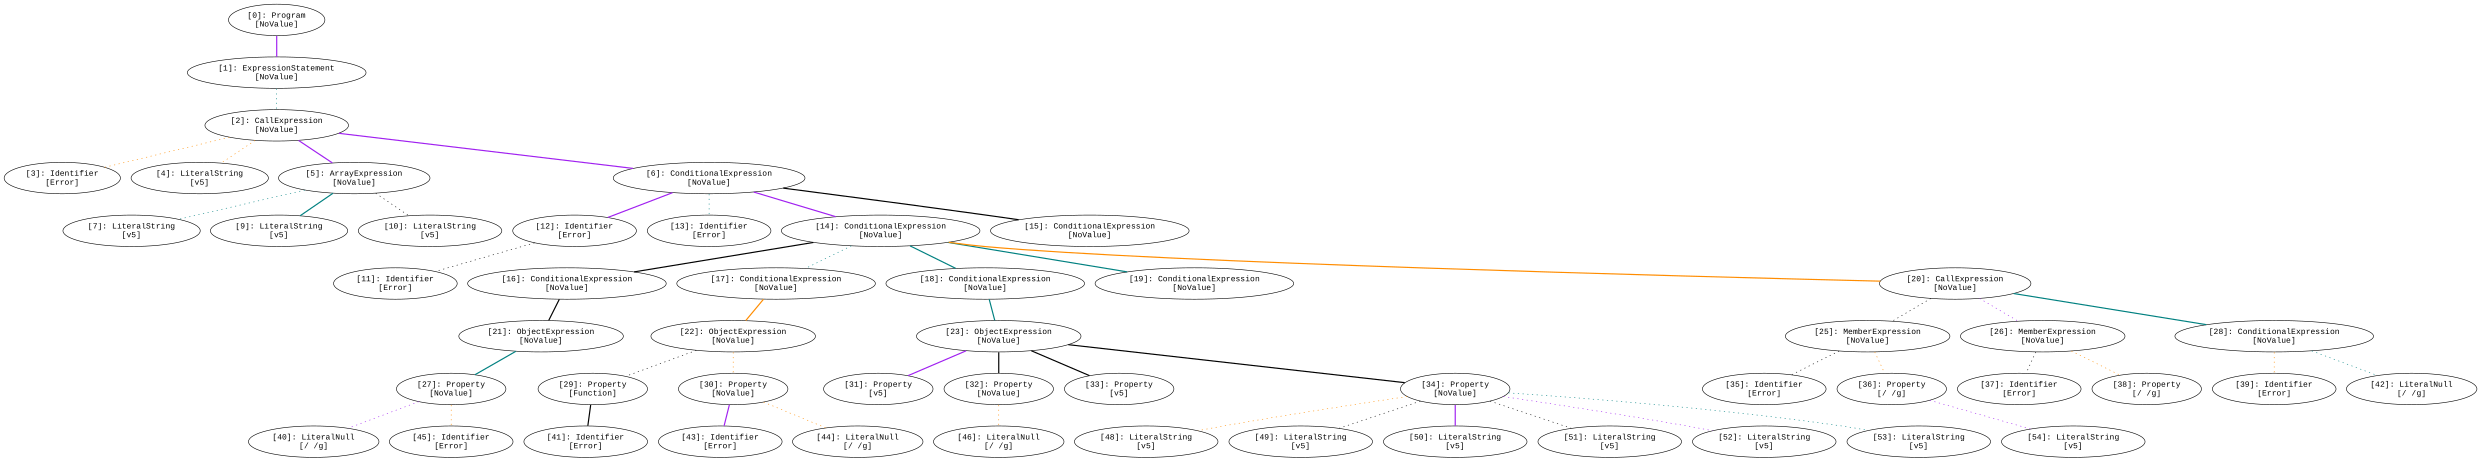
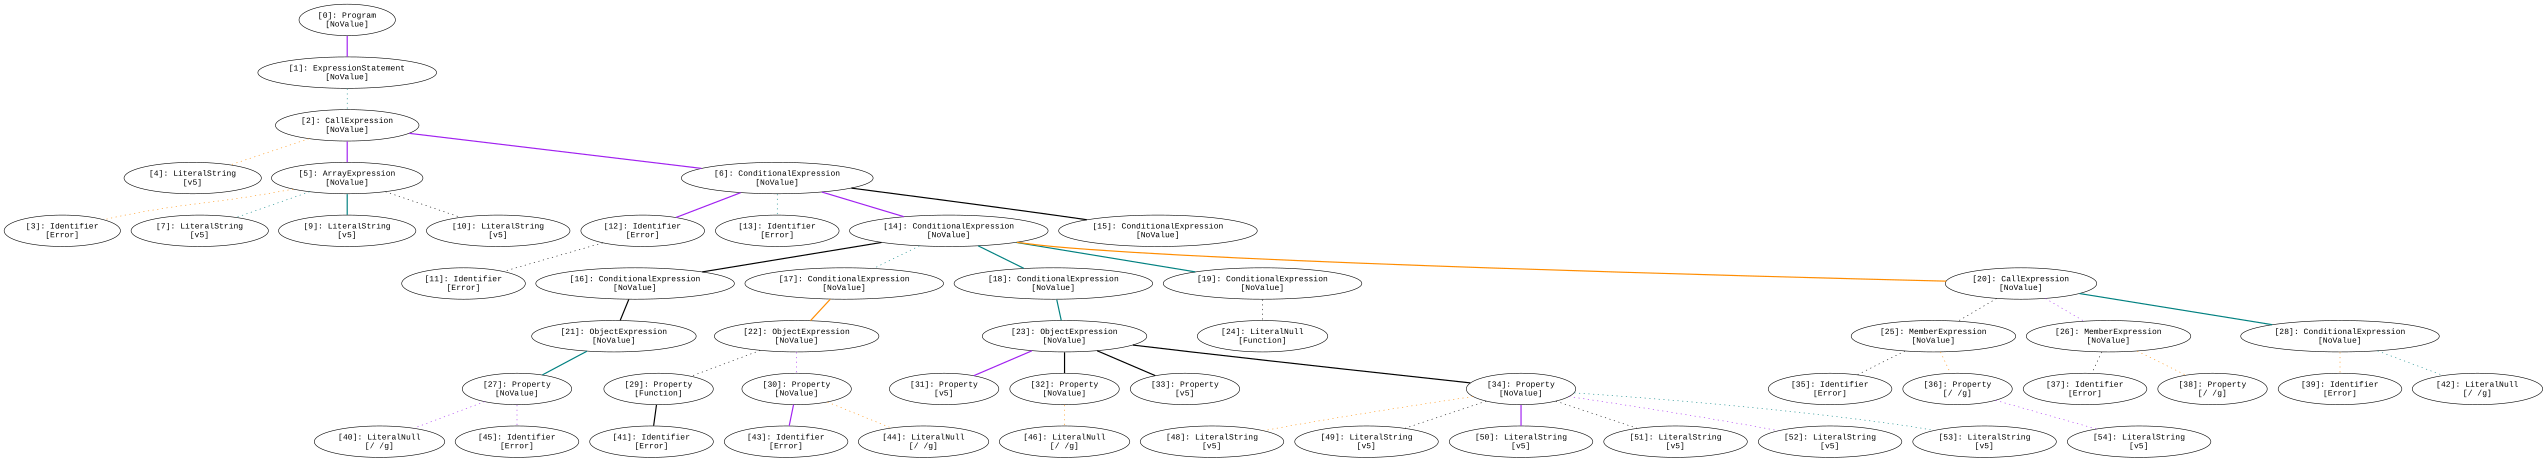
edge "[2]: CallExpression [NoValue]" -- "[3]: Identifier [Error]": now "[5]: ArrayExpression [NoValue]" -- "[3]: Identifier [Error]"
node "[24]: LiteralNull [Function]": added
edge "[22]: ObjectExpression [NoValue]" -- "[30]: Property [NoValue]": color darkorange -> purple
edge "[27]: Property [NoValue]" -- "[45]: Identifier [Error]": color darkorange -> purple
